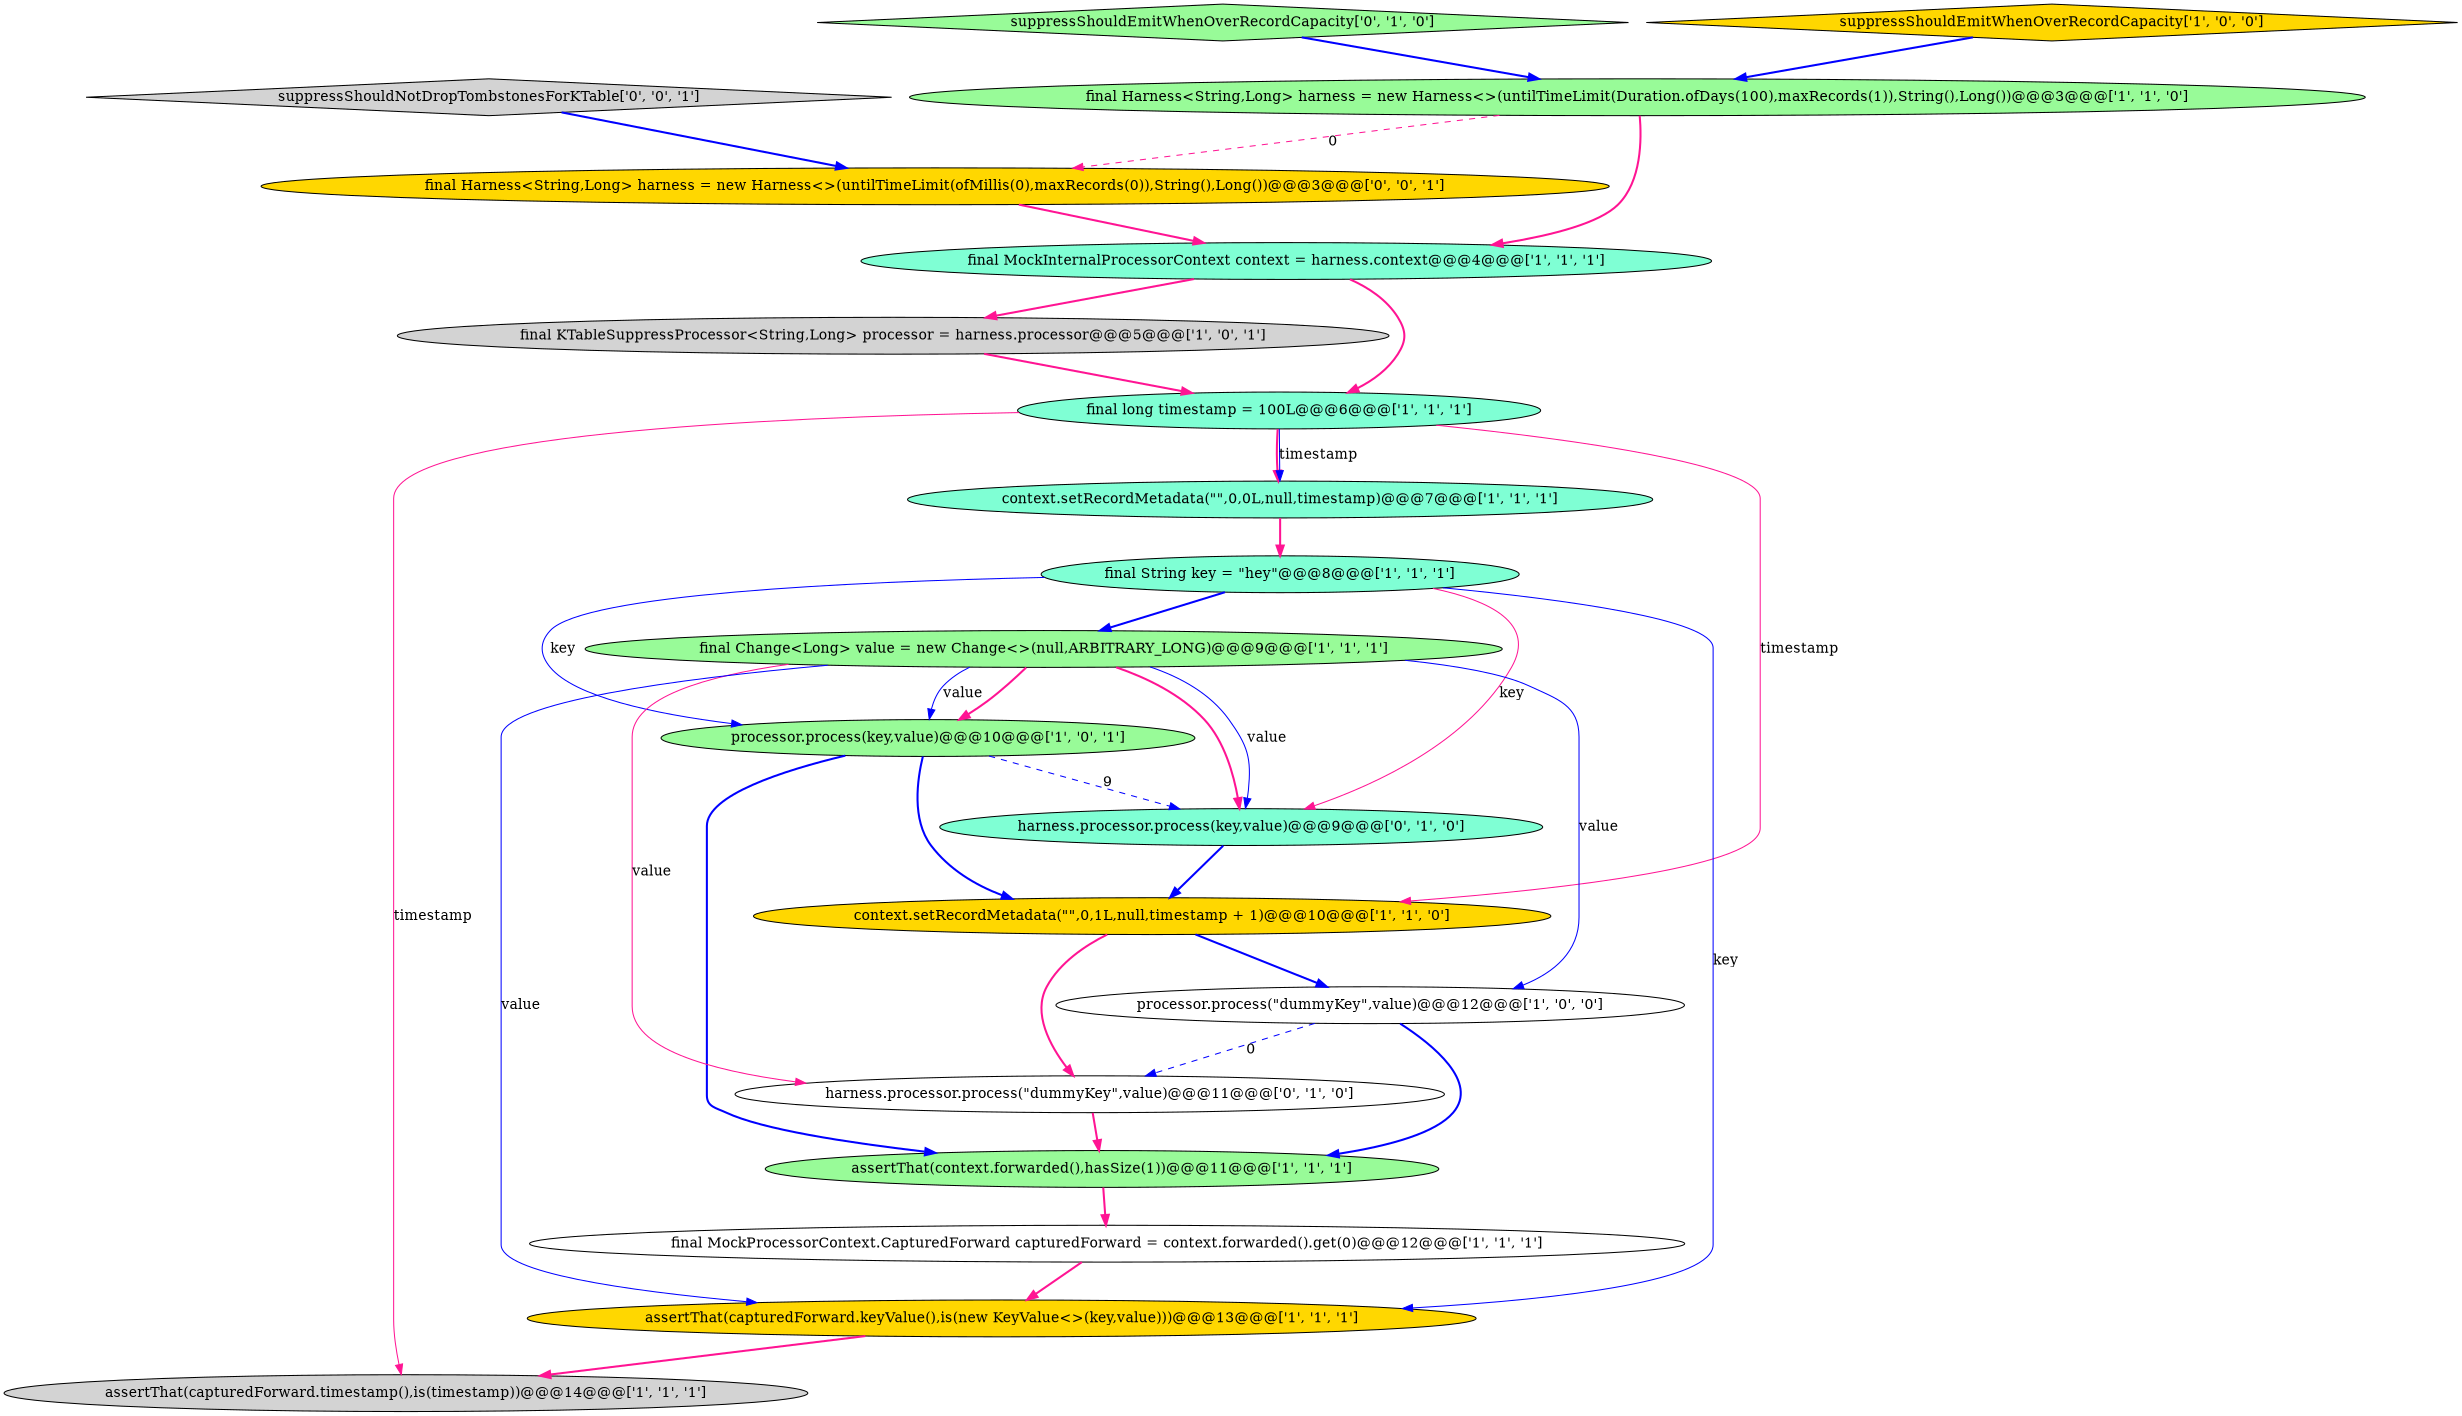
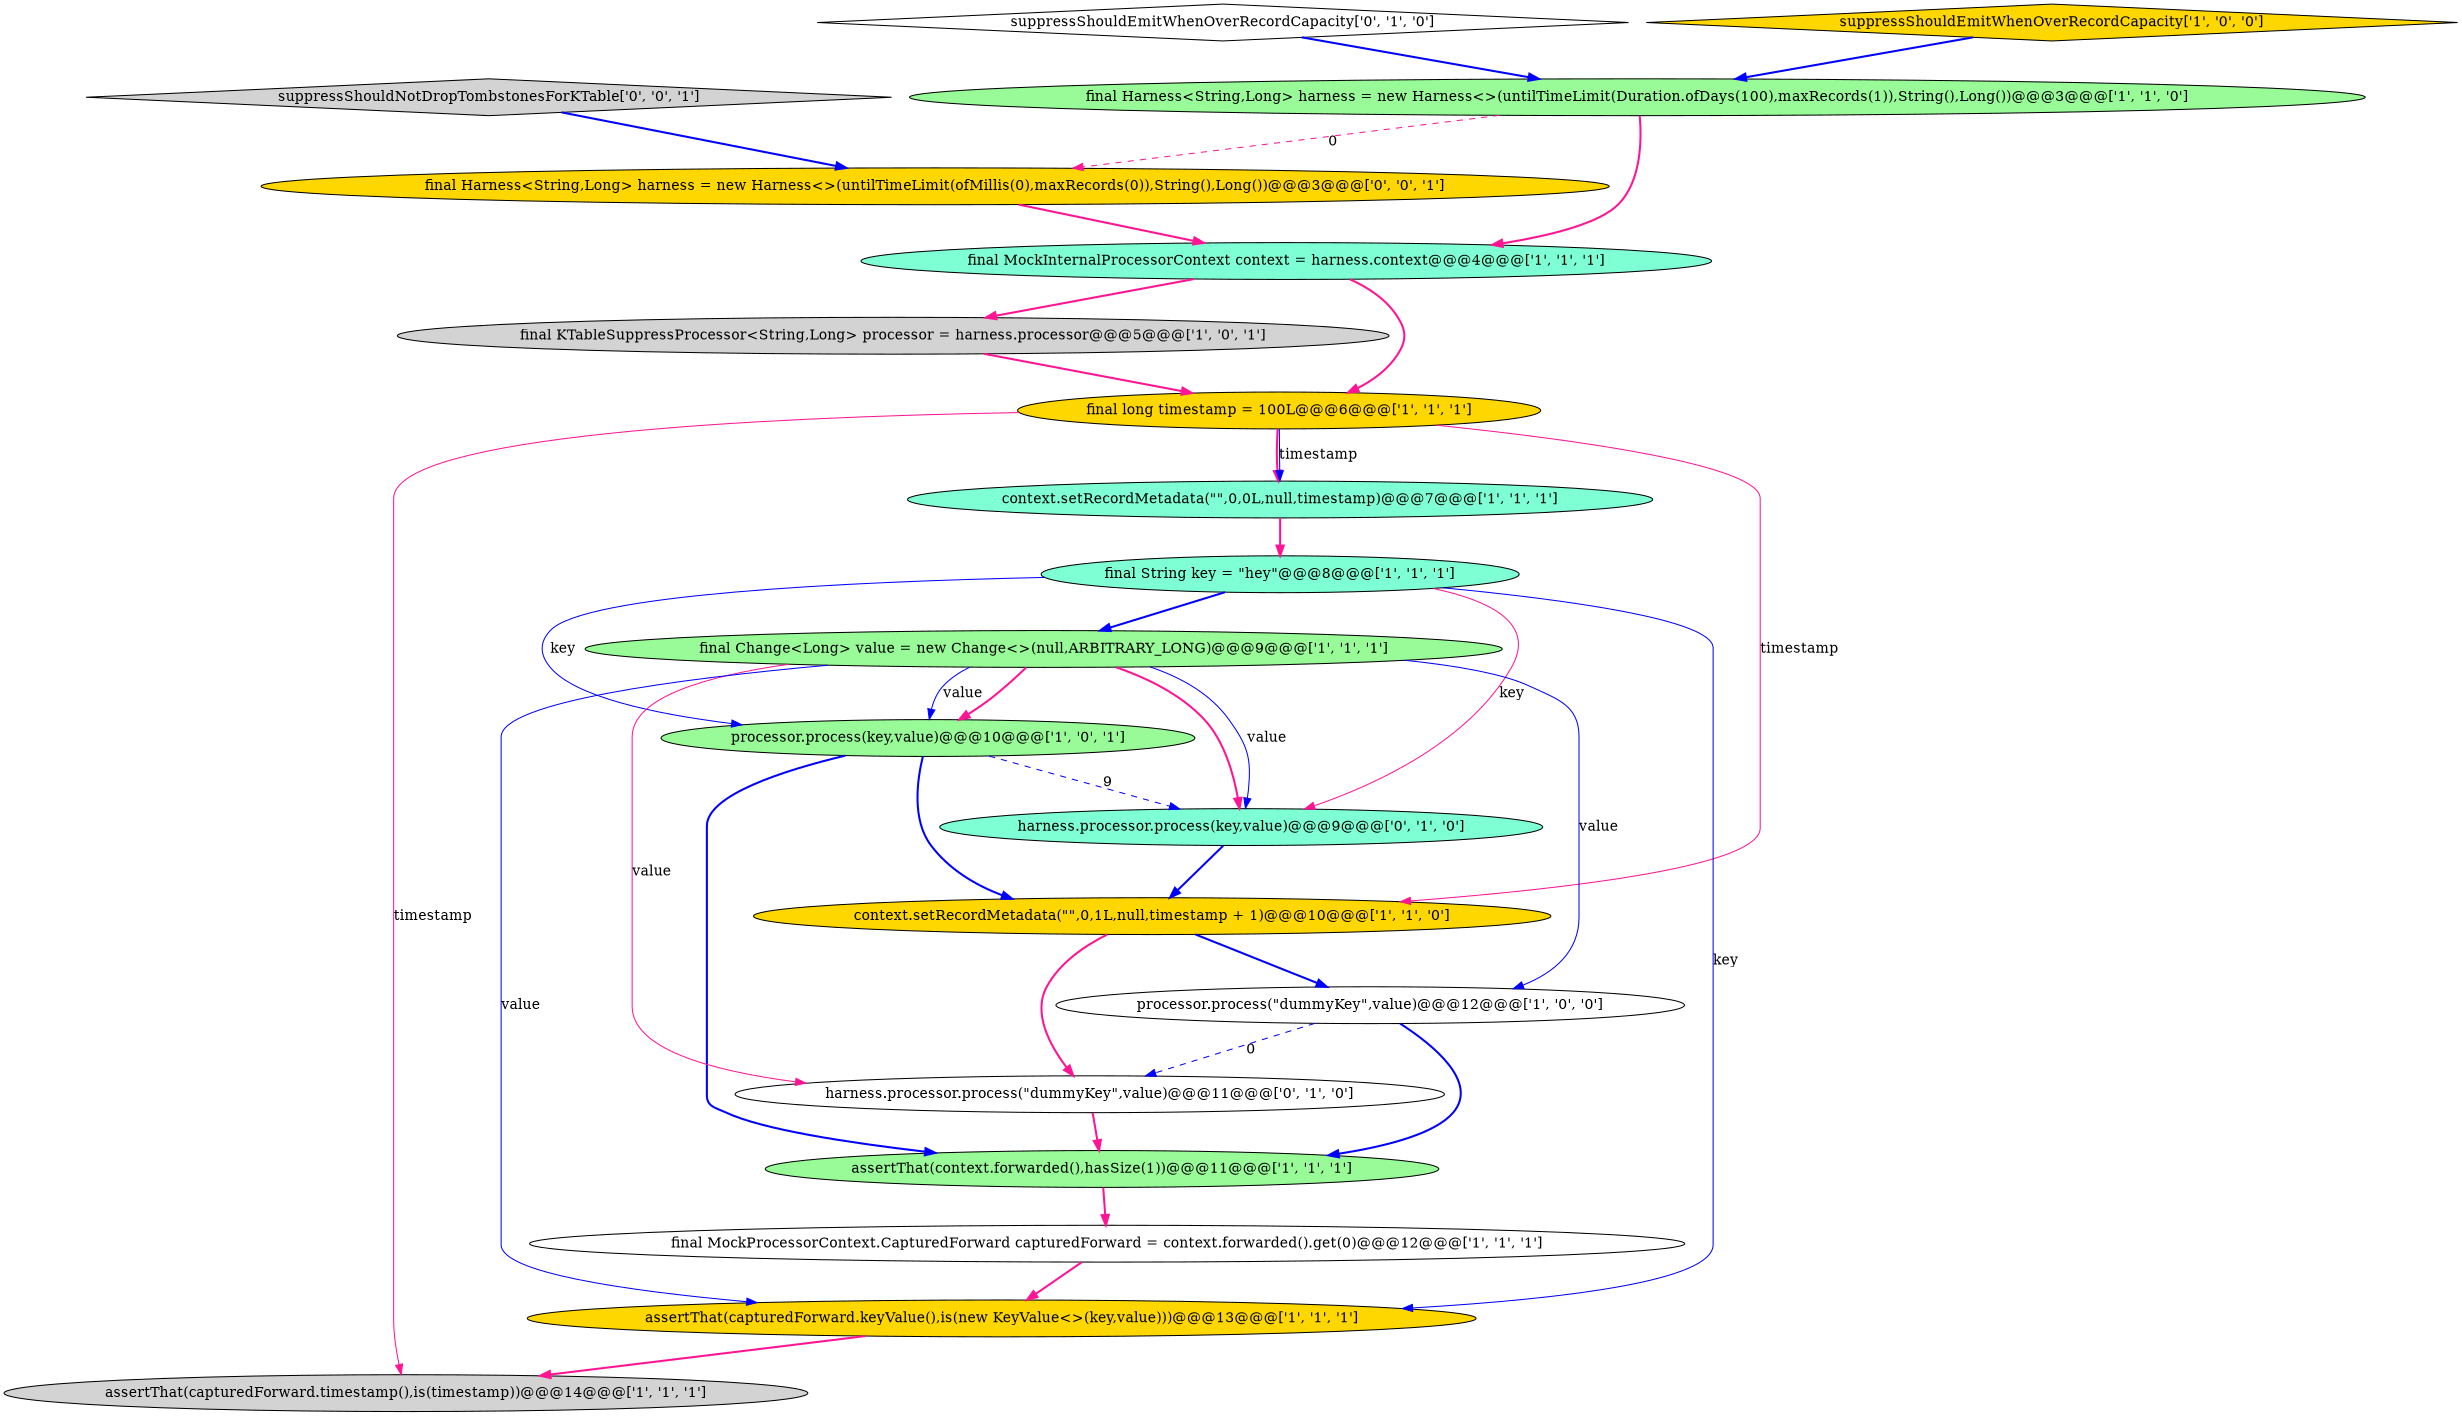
node "suppressShouldEmitWhenOverRecordCapacity['0', '1', '0']": fillcolor palegreen -> white
node "final long timestamp = 100L@@@6@@@['1', '1', '1']": fillcolor aquamarine -> gold
